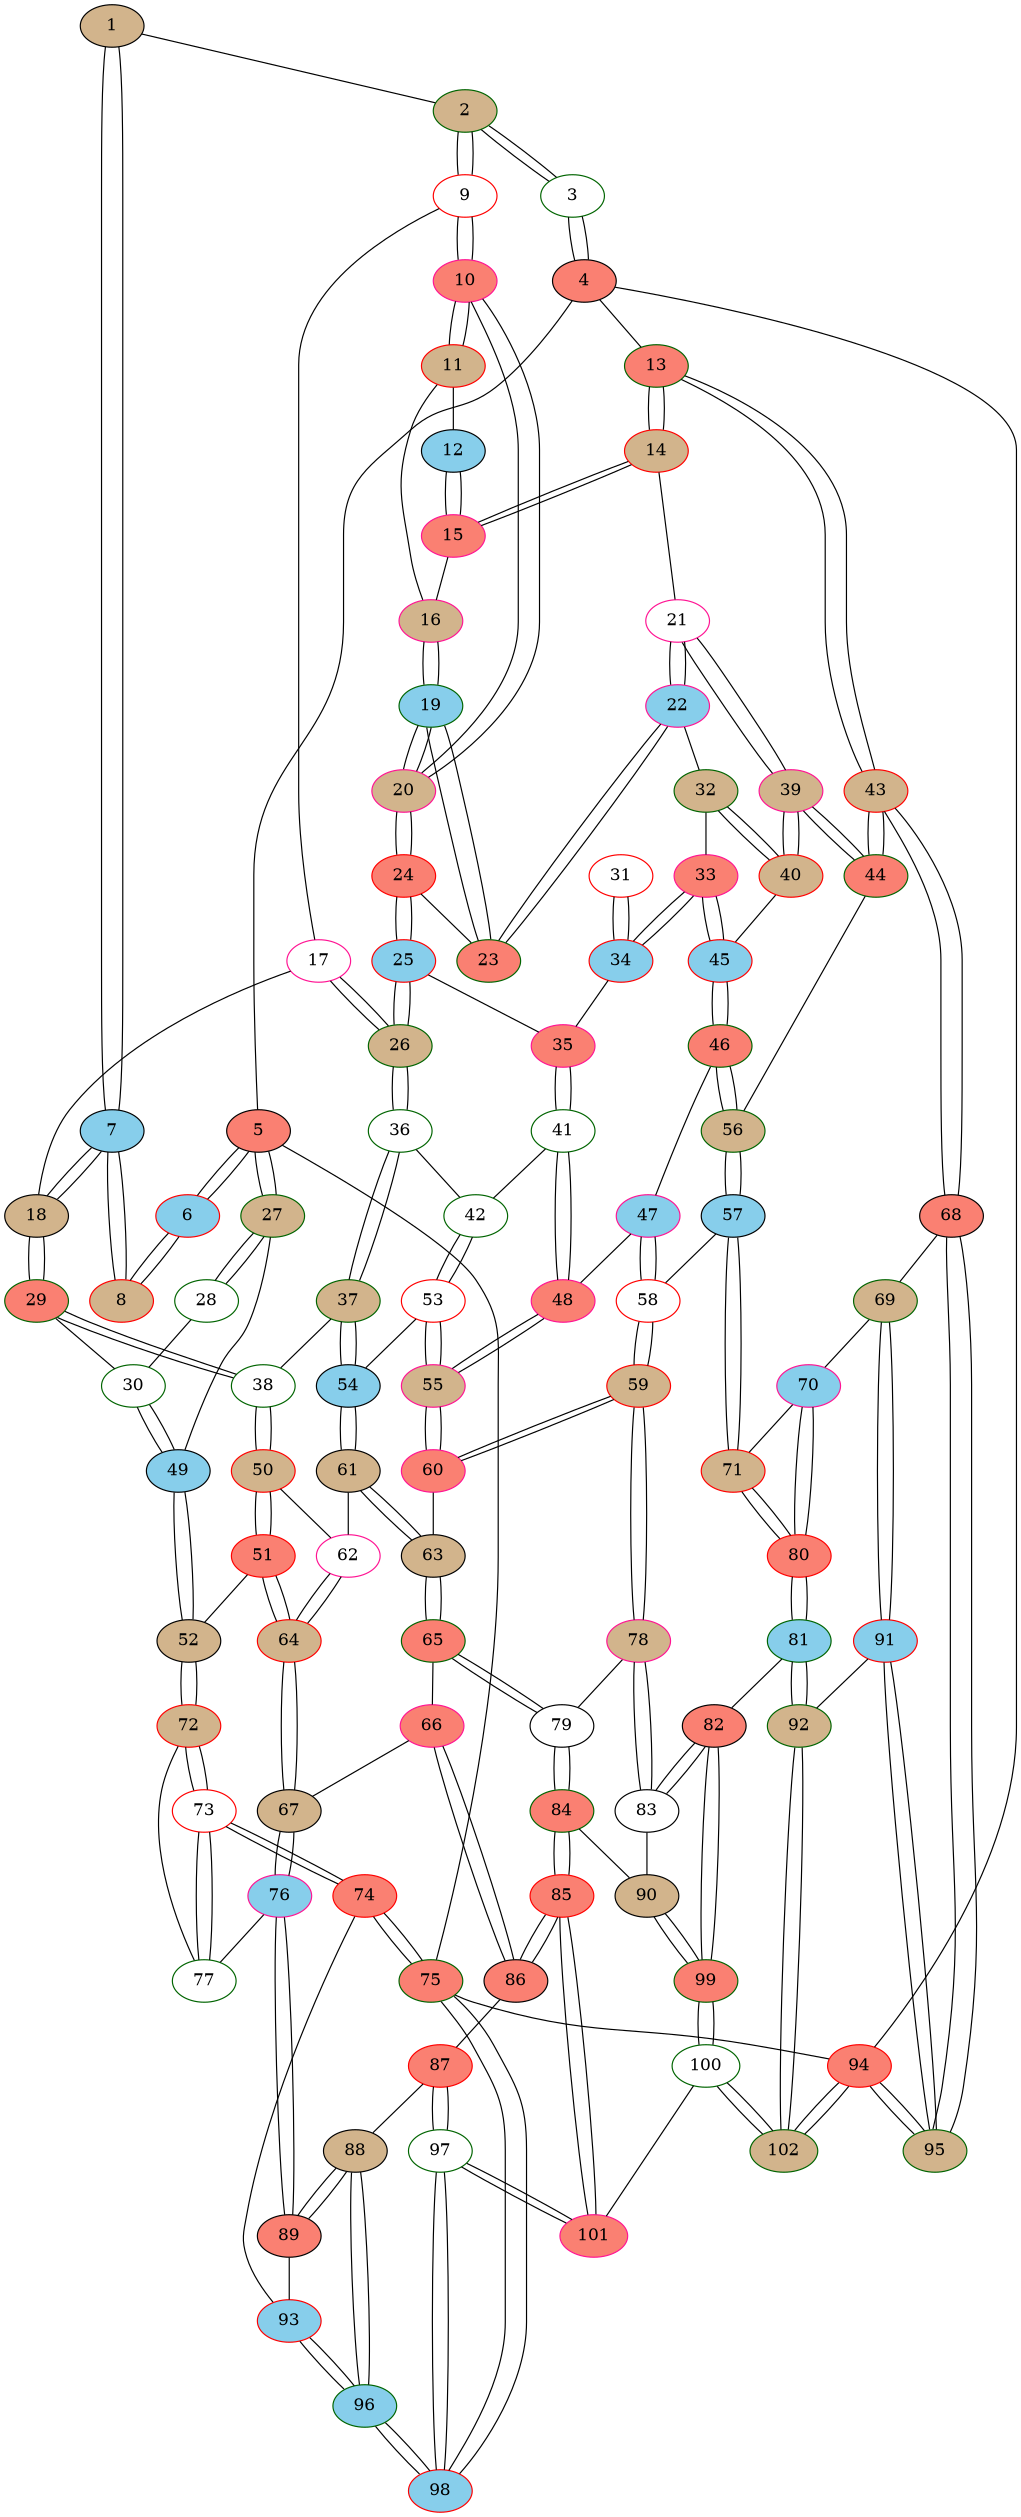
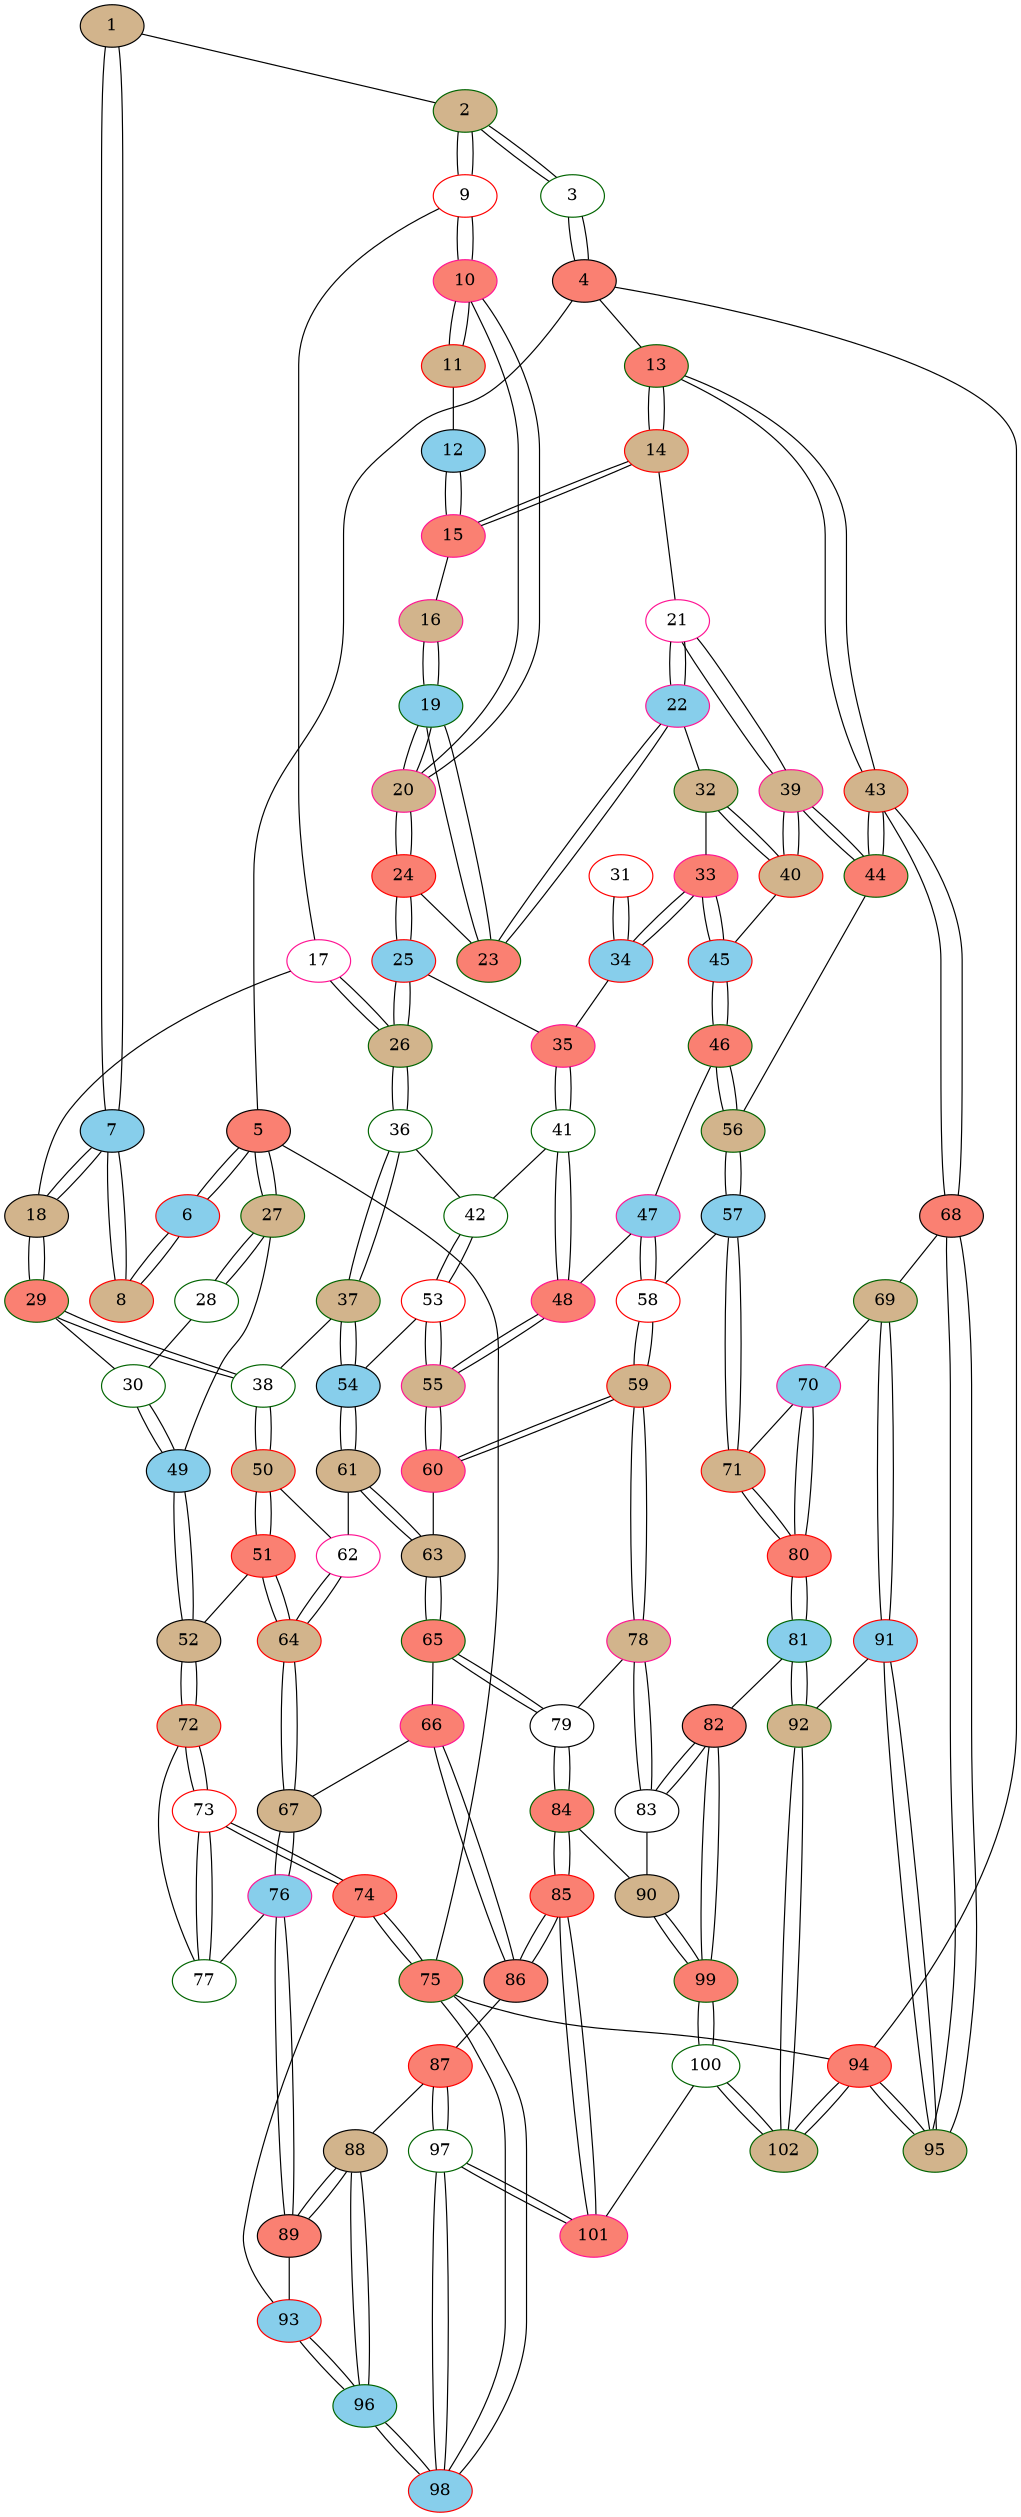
edge "11" -- "16": removed
